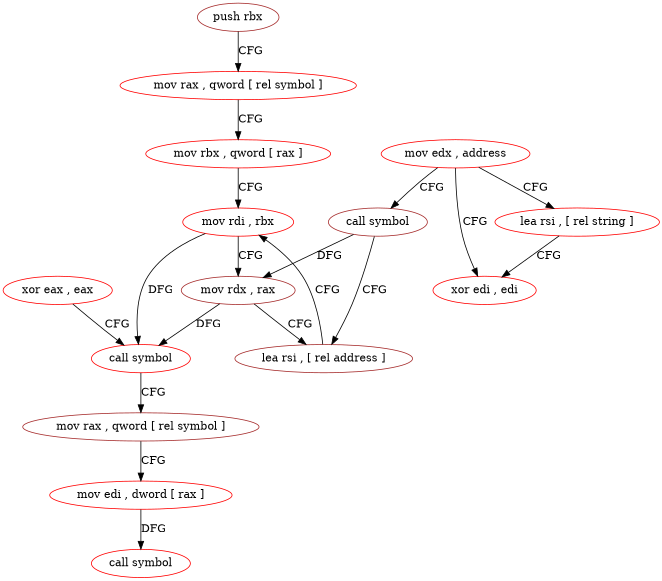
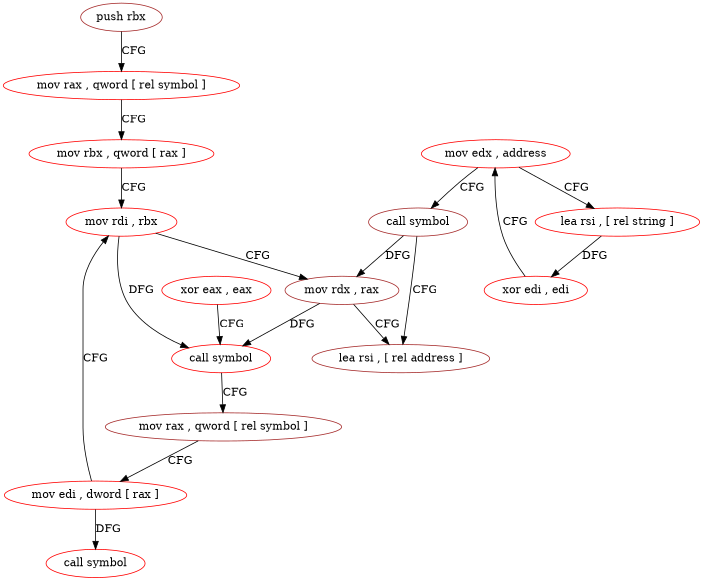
edge "mov edx , address" -> "xor edi , edi": reversed
edge "lea rsi , [ rel string ]" -> "xor edi , edi": label "CFG" -> "DFG"
edge "lea rsi , [ rel address ]" -> "mov rdi , rbx": now "mov edi , dword [ rax ]" -> "mov rdi , rbx"
